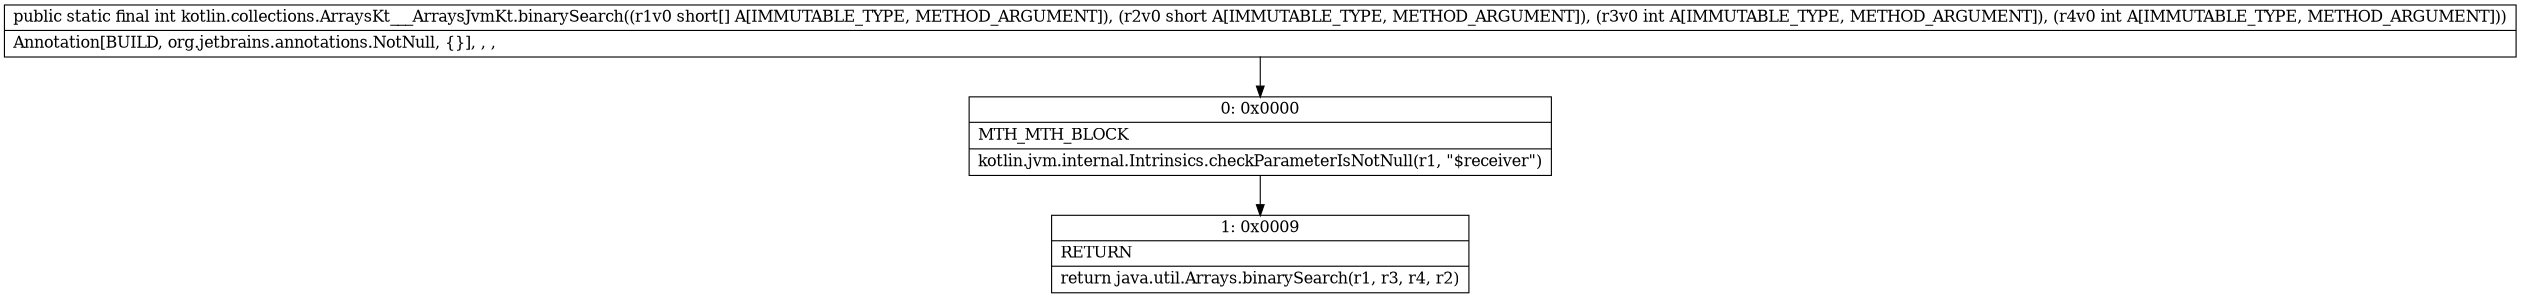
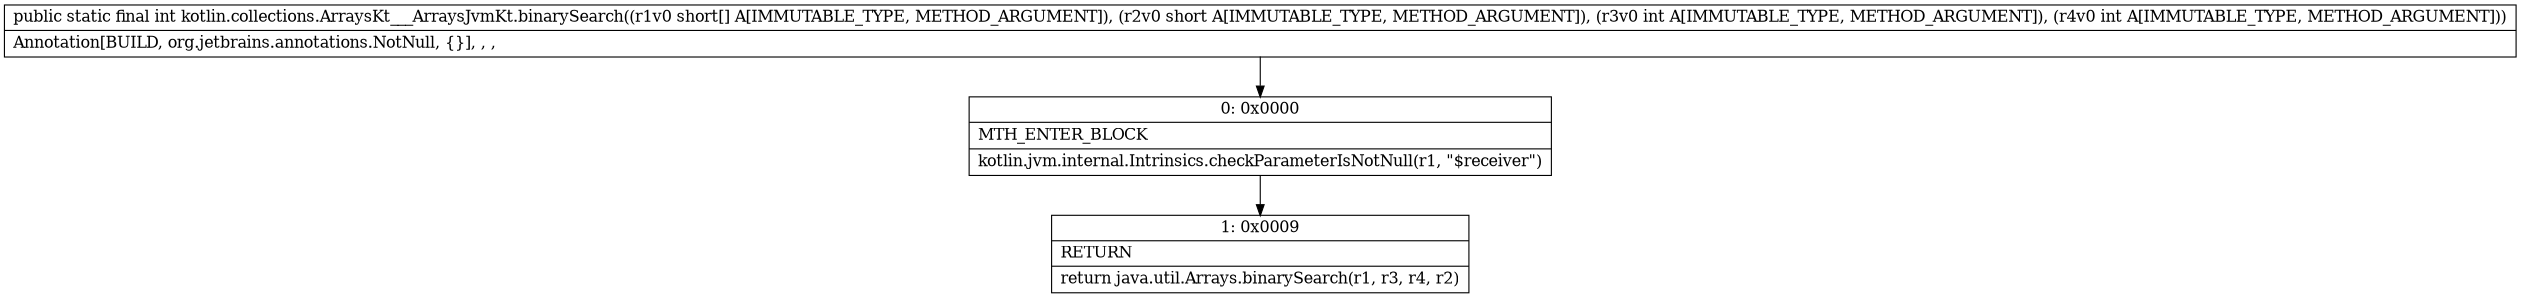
node "0: 0x0000": text "MTH_MTH_BLOCK" -> "MTH_ENTER_BLOCK"
